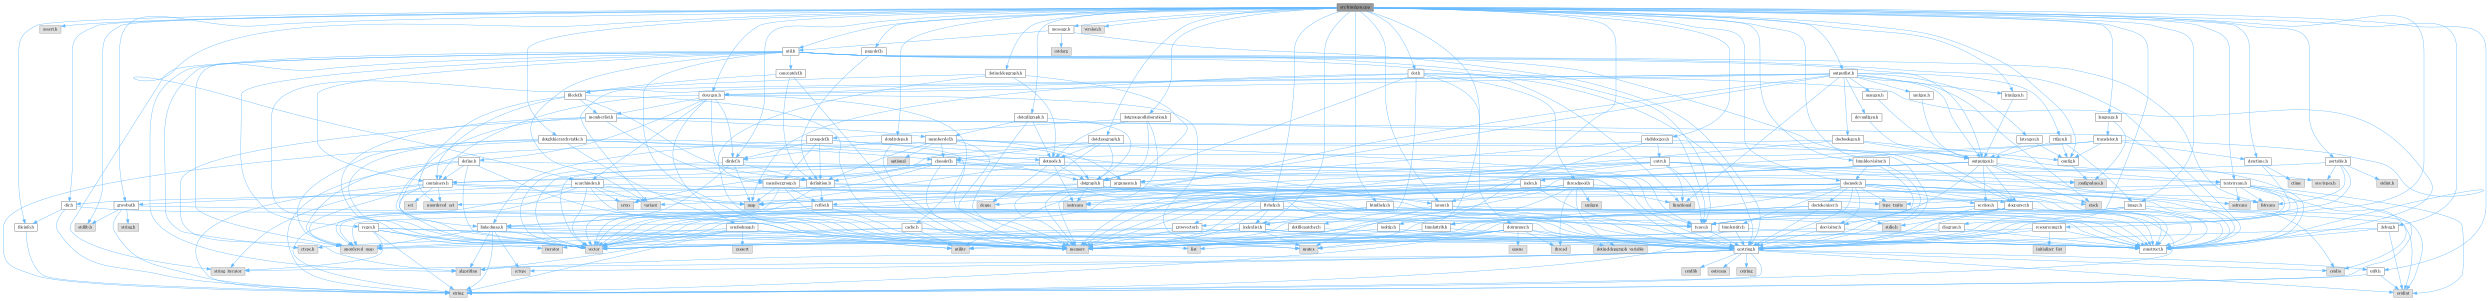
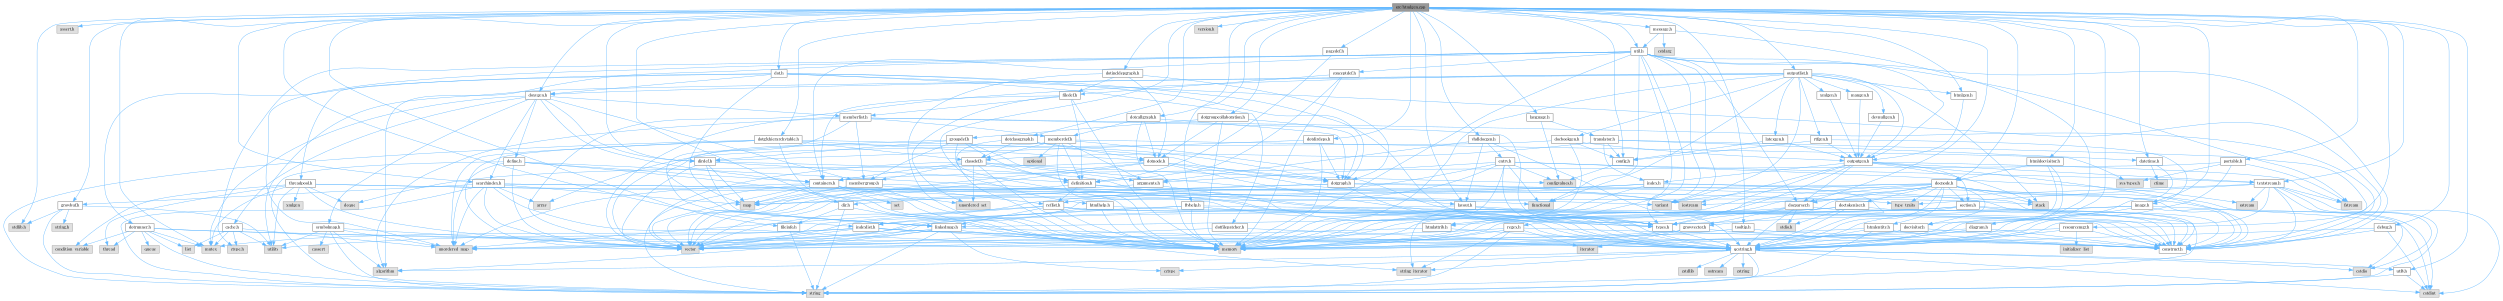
node "stdint.h": removed
edge "docnode.h" -> "construct.h": now "docnode.h" -> "stack"
node "dotincldepgraph_variable": label "dotincldepgraph_variable" -> "condition_variable"
